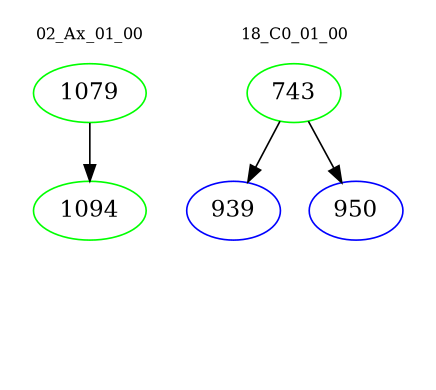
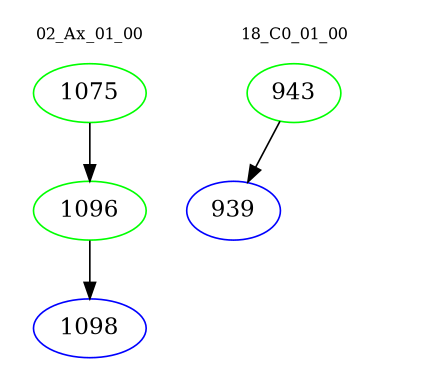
node "1079": label "1079" -> "1075"
node "743": label "743" -> "943"
node "1094": label "1094" -> "1096"
node "950": removed
node "1098": added
